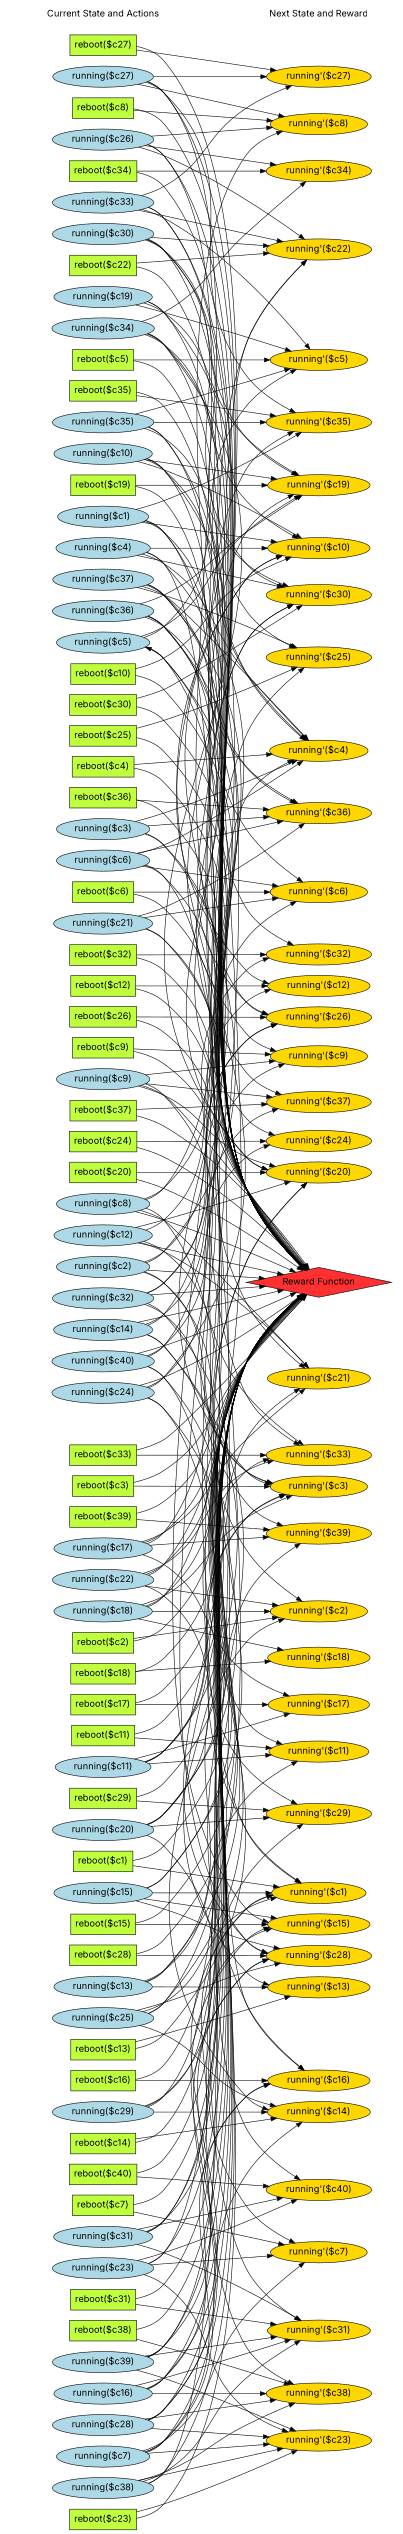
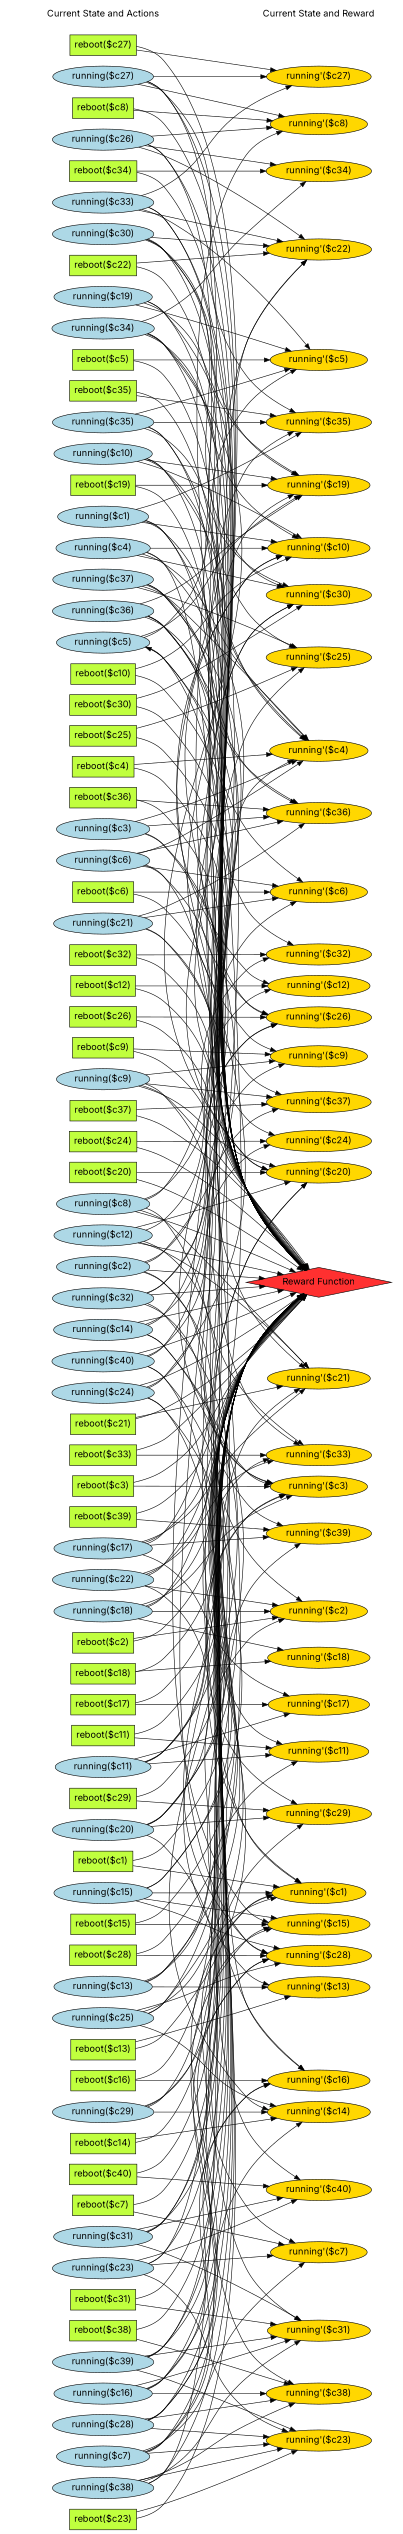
node "Next State and Reward": label "Next State and Reward" -> "Current State and Reward"
node "reboot($c21)": added
